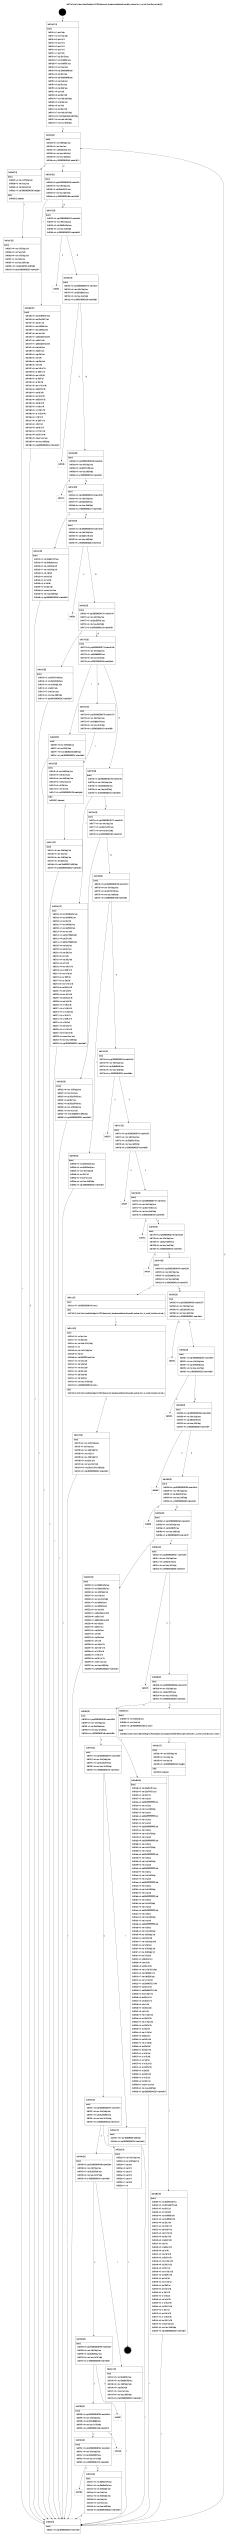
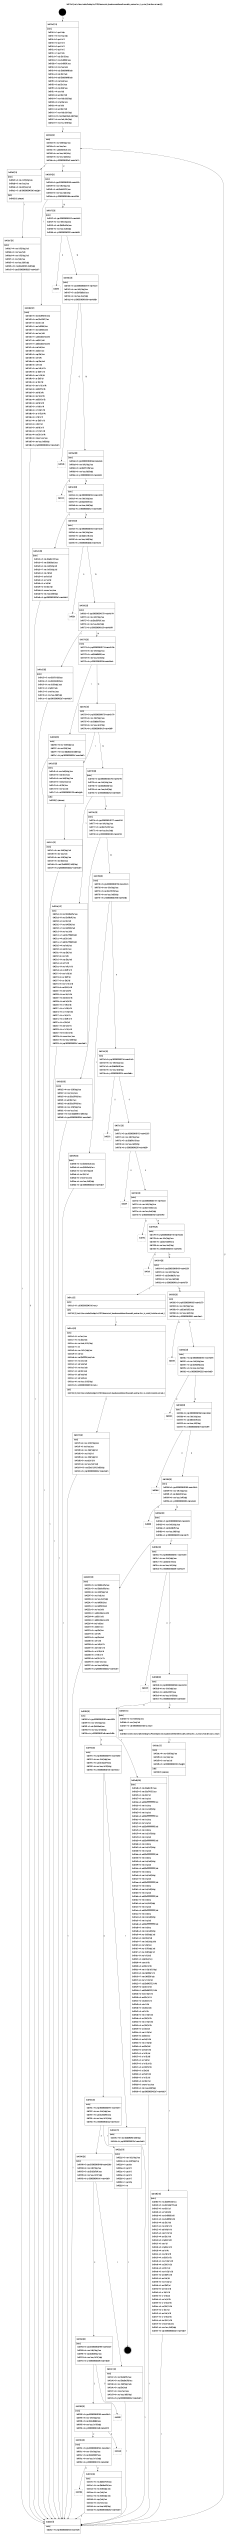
edge "0x401718 [28]" -> "0x401750 [28]": now "0x401734 [28]" -> "0x401750 [28]"
